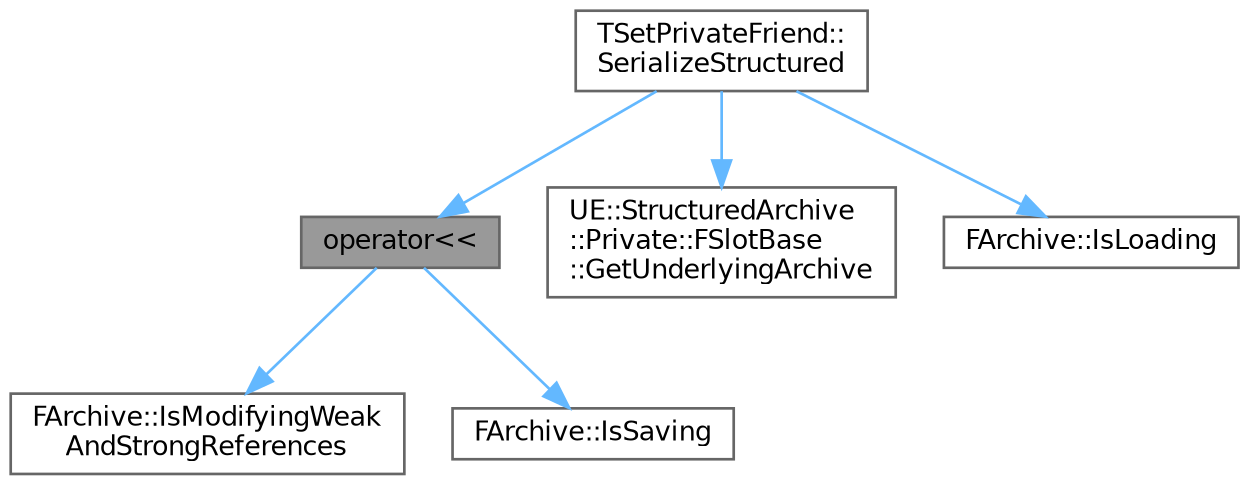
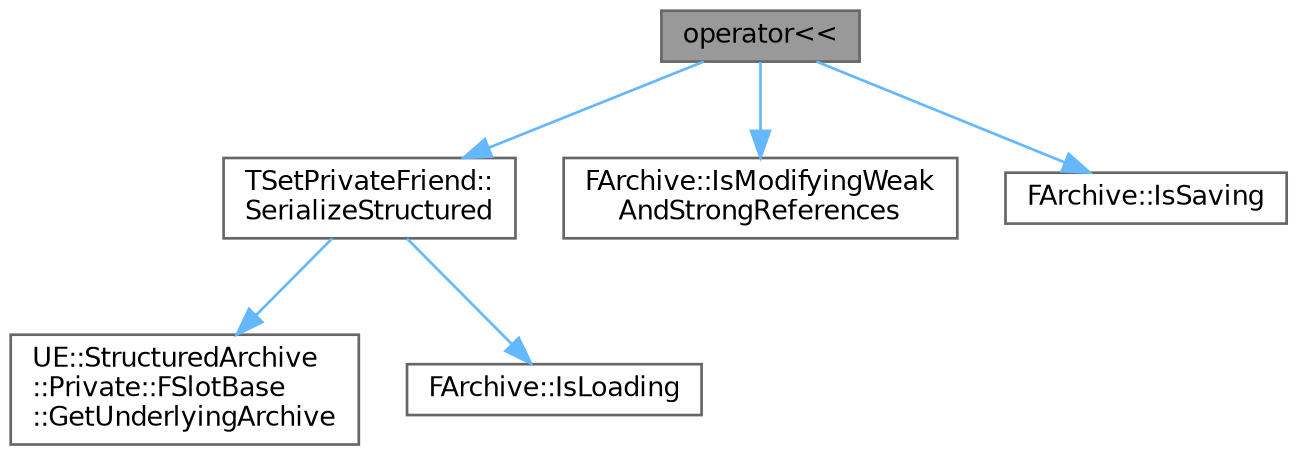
edge "TSetPrivateFriend:: SerializeStructured" -> "operator<<": reversed
